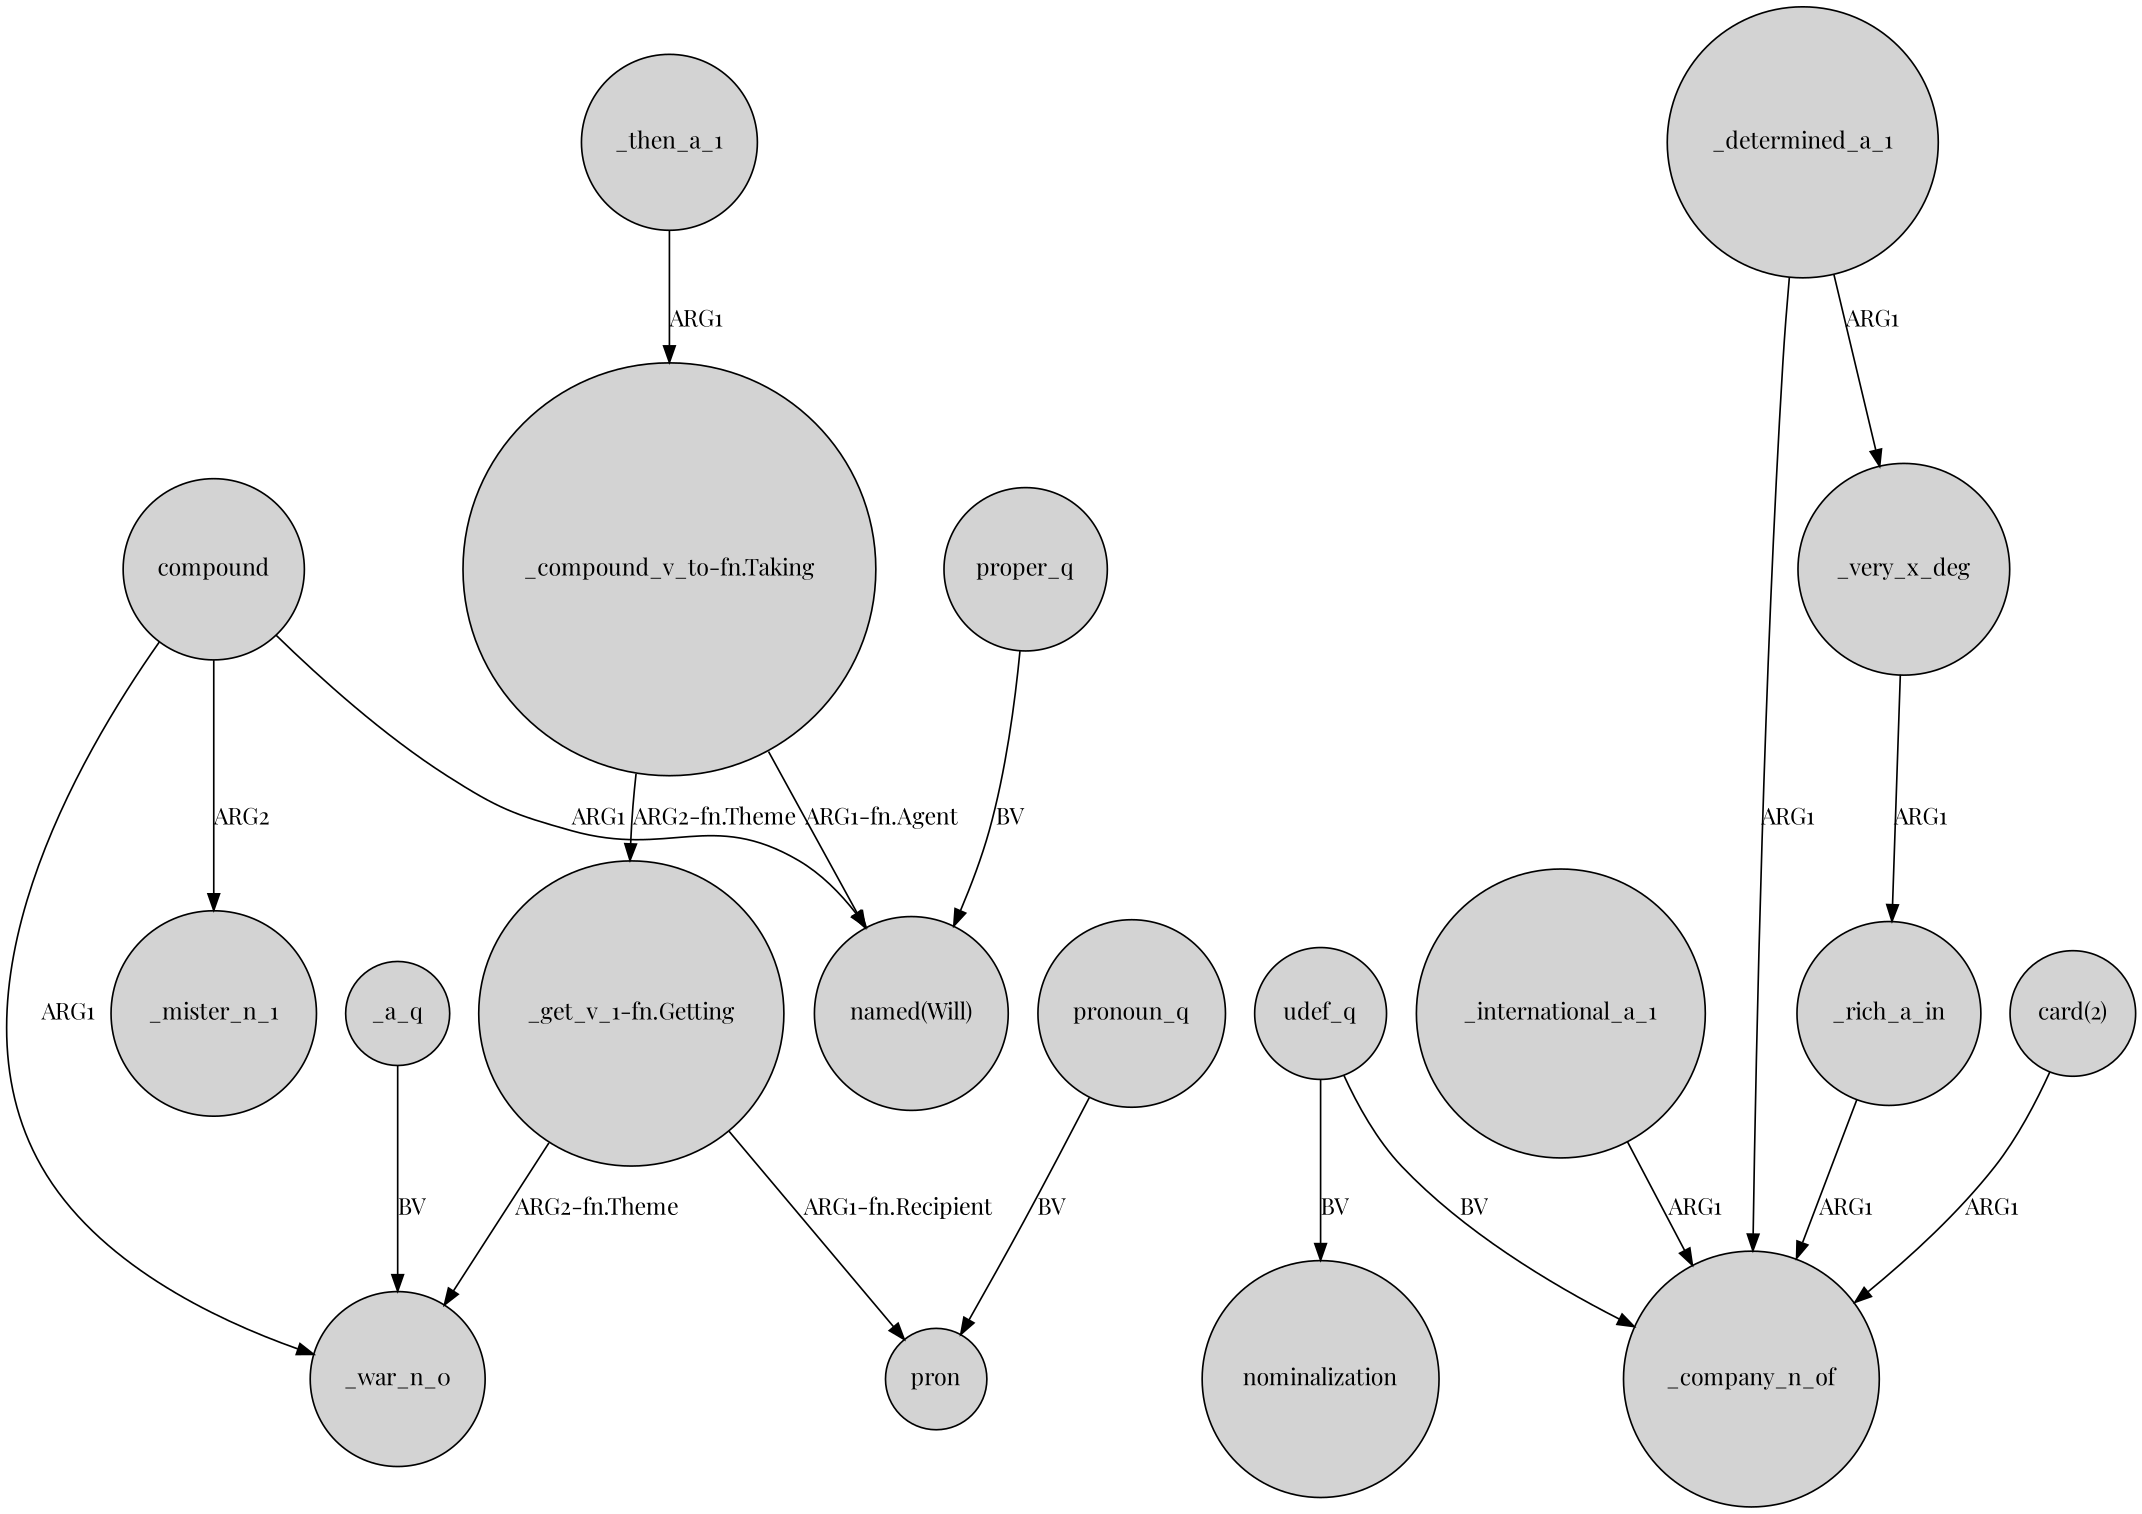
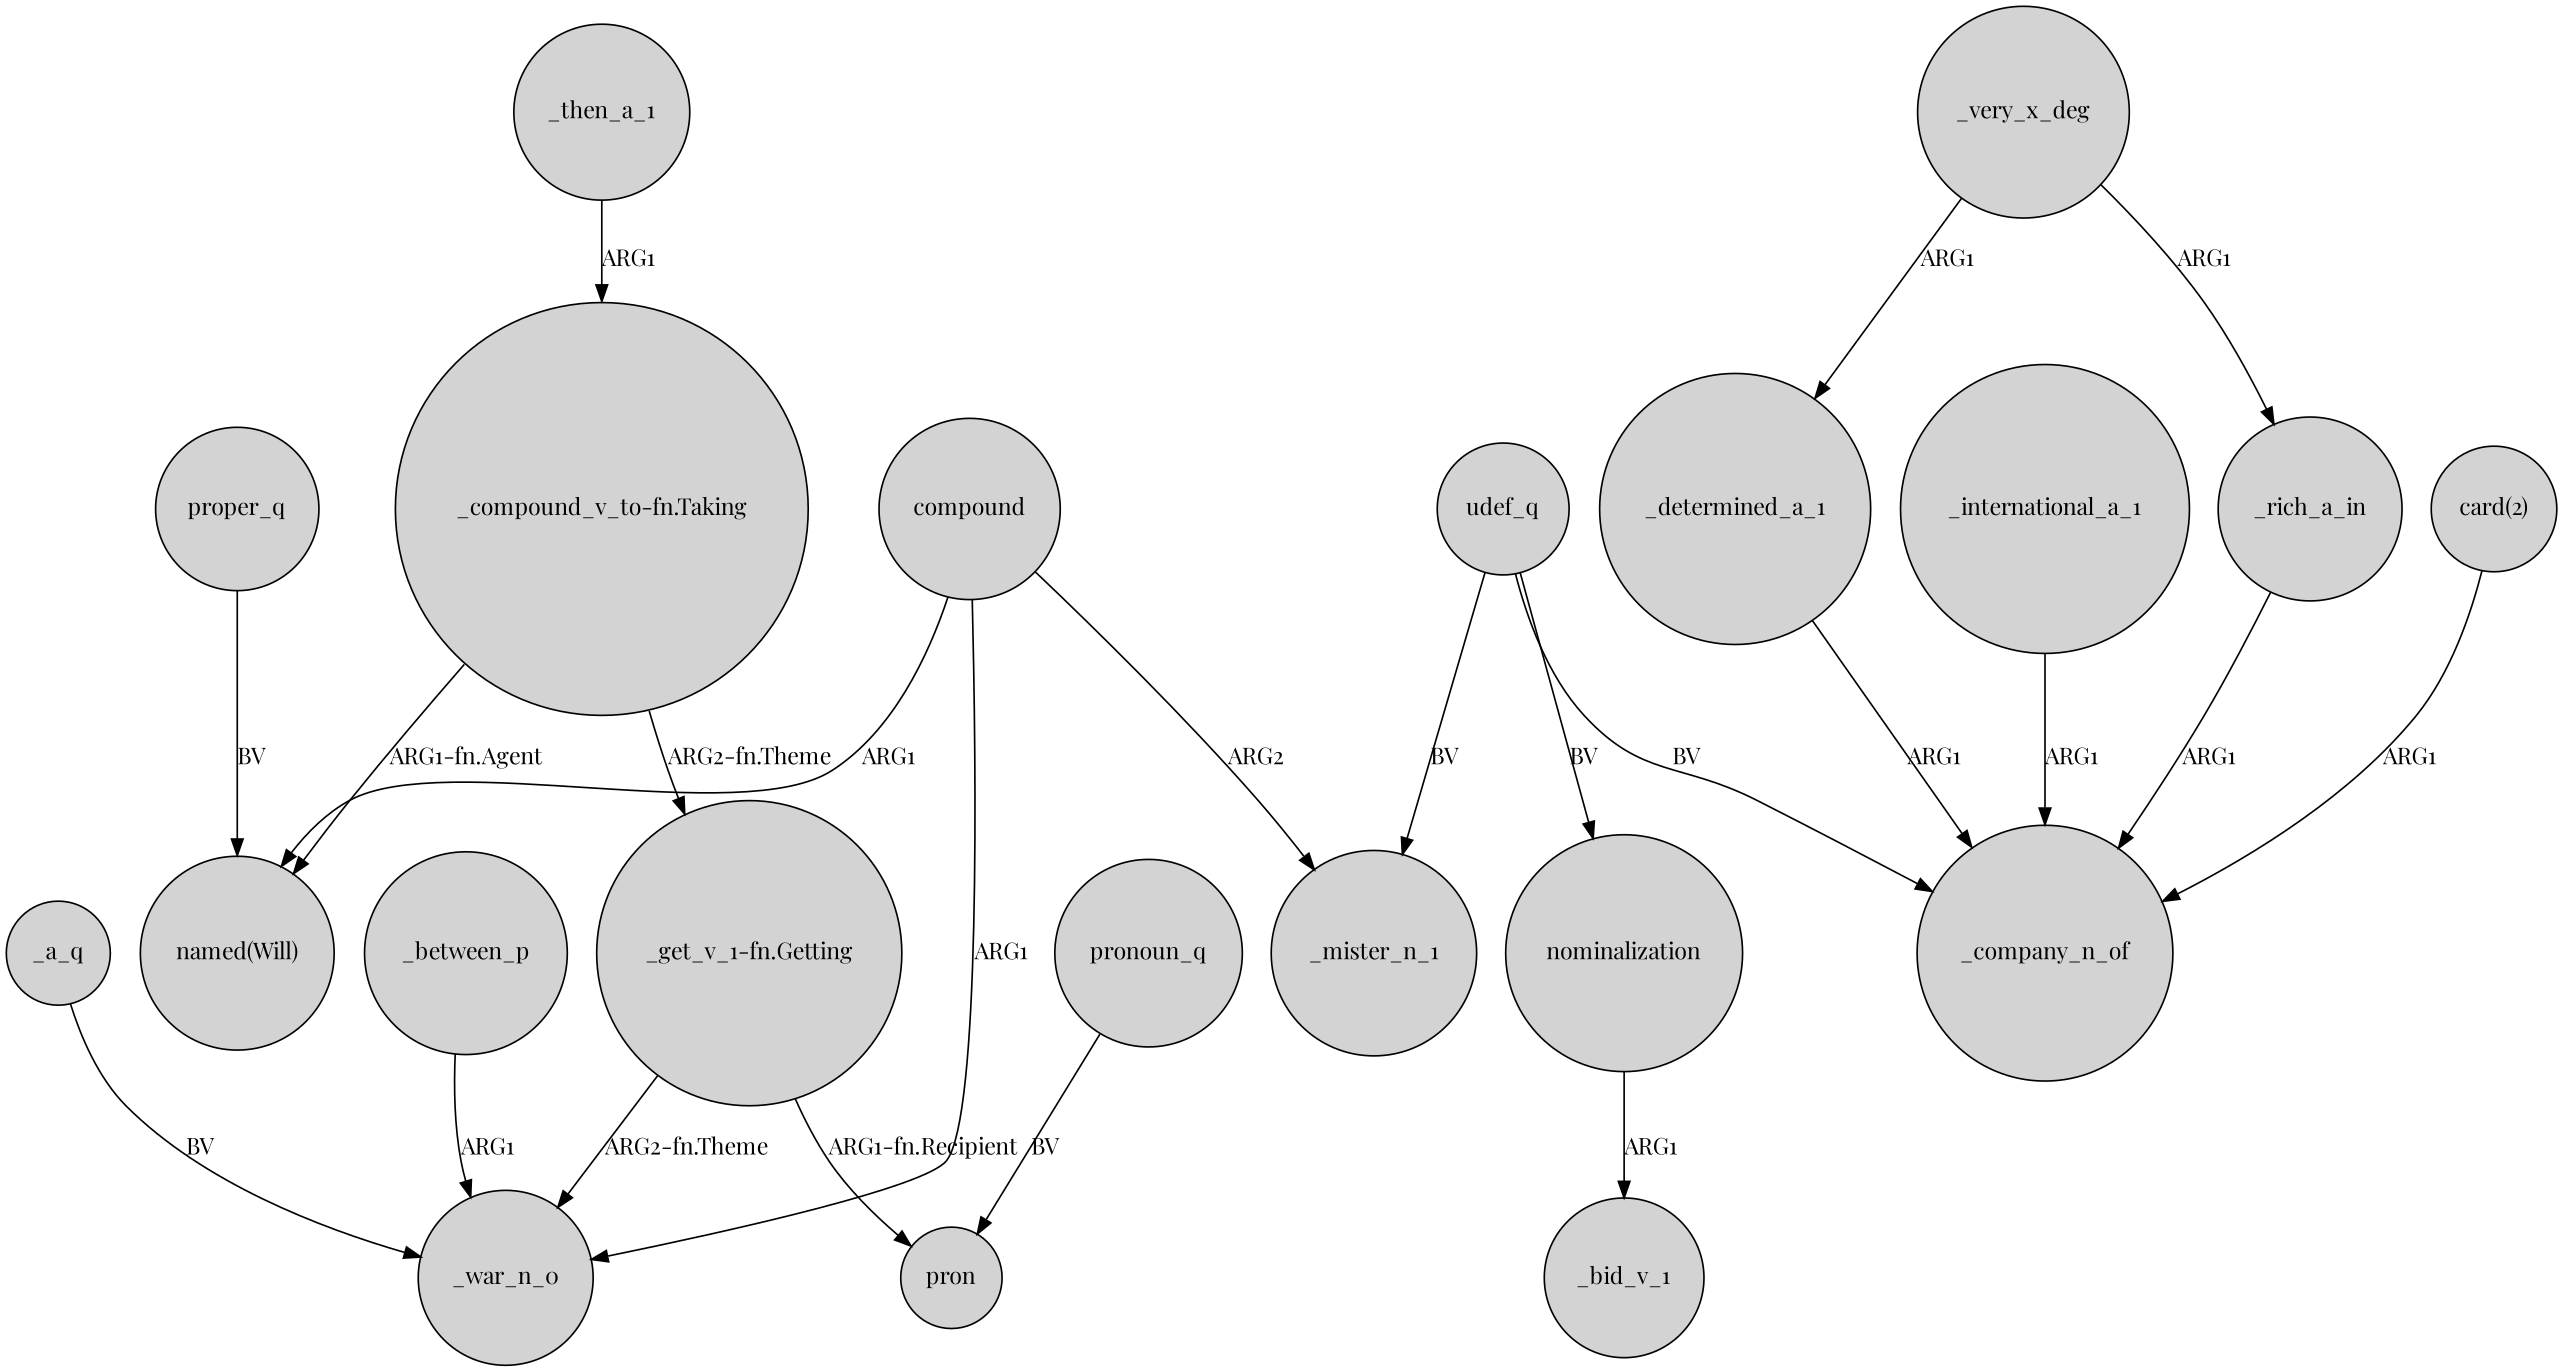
edge "_determined_a_1" -> "_very_x_deg": reversed
edge "udef_q" -> "_mister_n_1": added, label "BV"
node "_between_p": added
node "_bid_v_1": added
